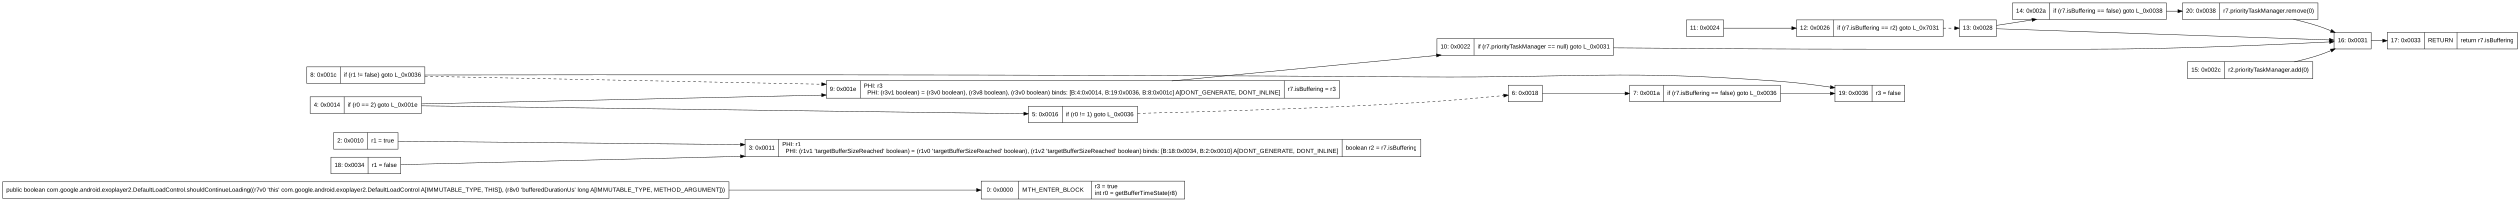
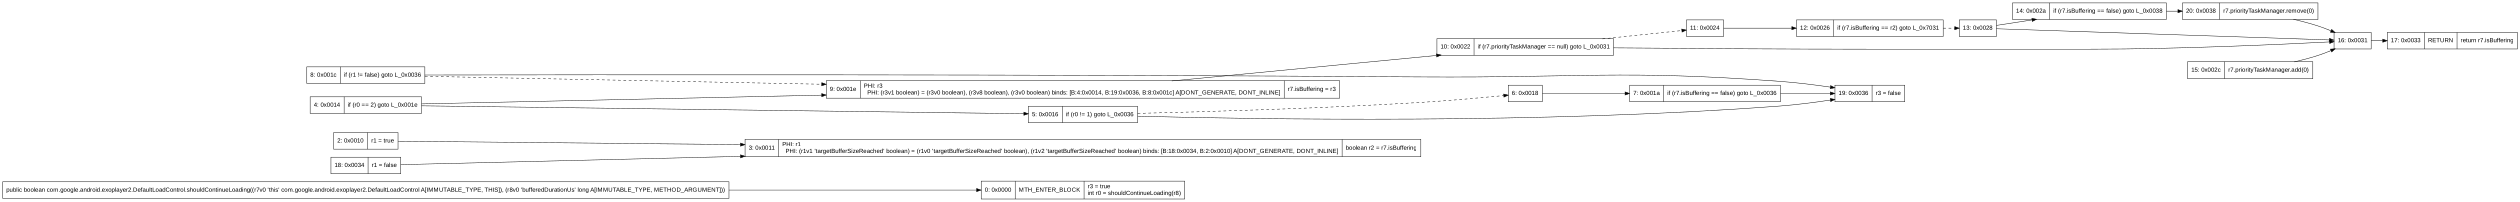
edge "10: 0x0022" -> "11: 0x0024": added
node "15: 0x002c": text "r2.priorityTaskManager.add(0)" -> "r7.priorityTaskManager.add(0)"
edge "5: 0x0016" -> "19: 0x0036": added
node "0: 0x0000": text "int r0 = getBufferTimeState(r8)" -> "int r0 = shouldContinueLoading(r8)"
